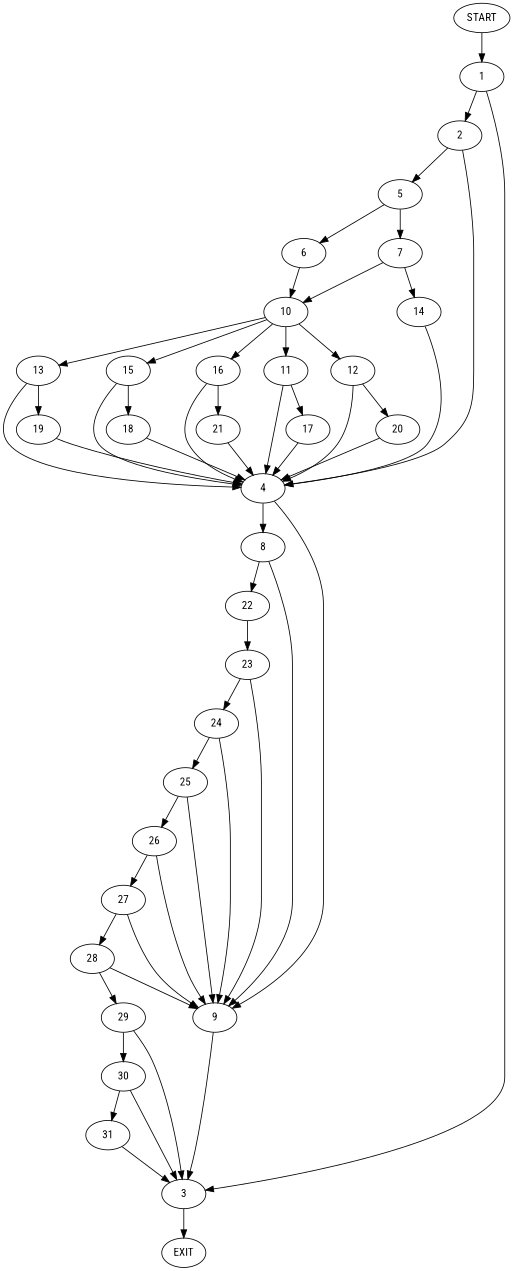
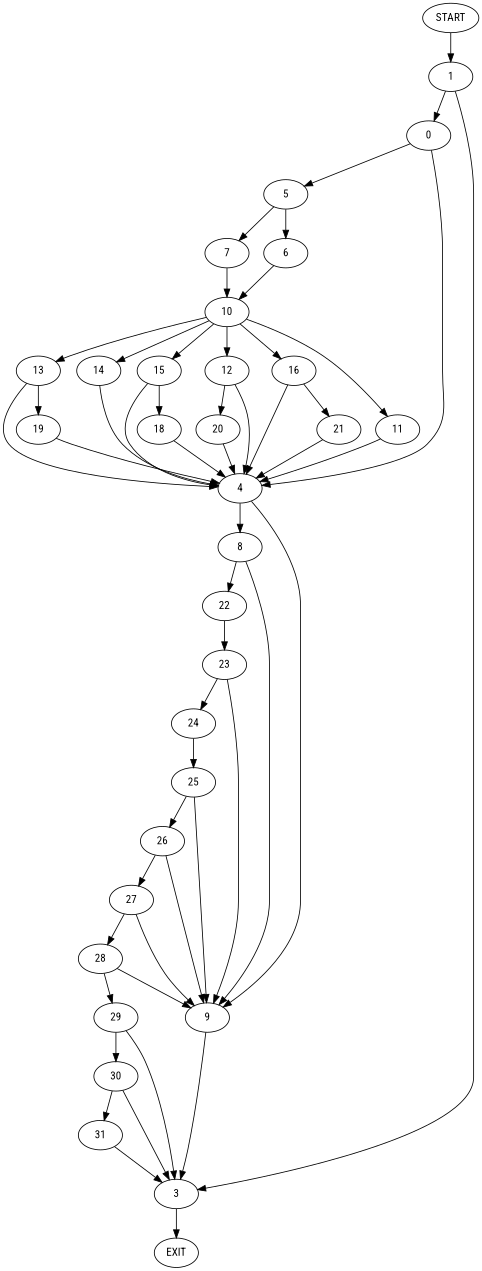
node "2": label "2" -> "0"
edge "7" -> "14": now "10" -> "14"
node "17": removed
edge "24" -> "9": removed
